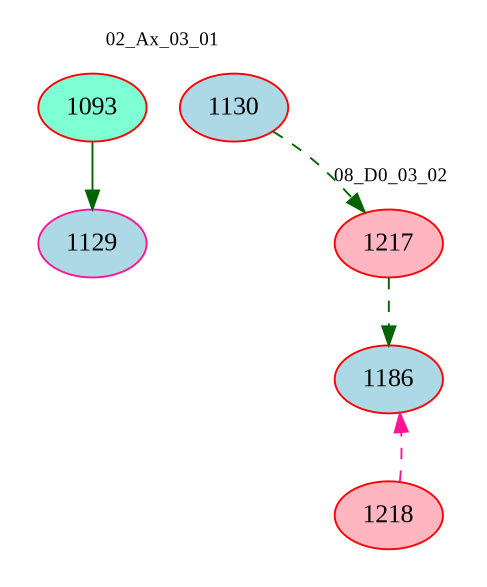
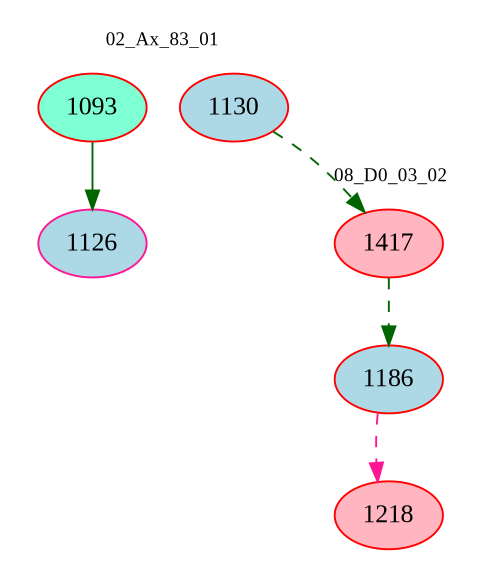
cluster "02_Ax_03_01": label "02_Ax_03_01" -> "02_Ax_83_01"
node "1129": label "1129" -> "1126"
node "1217": label "1217" -> "1417"
edge "1218" -> "1186": reversed
